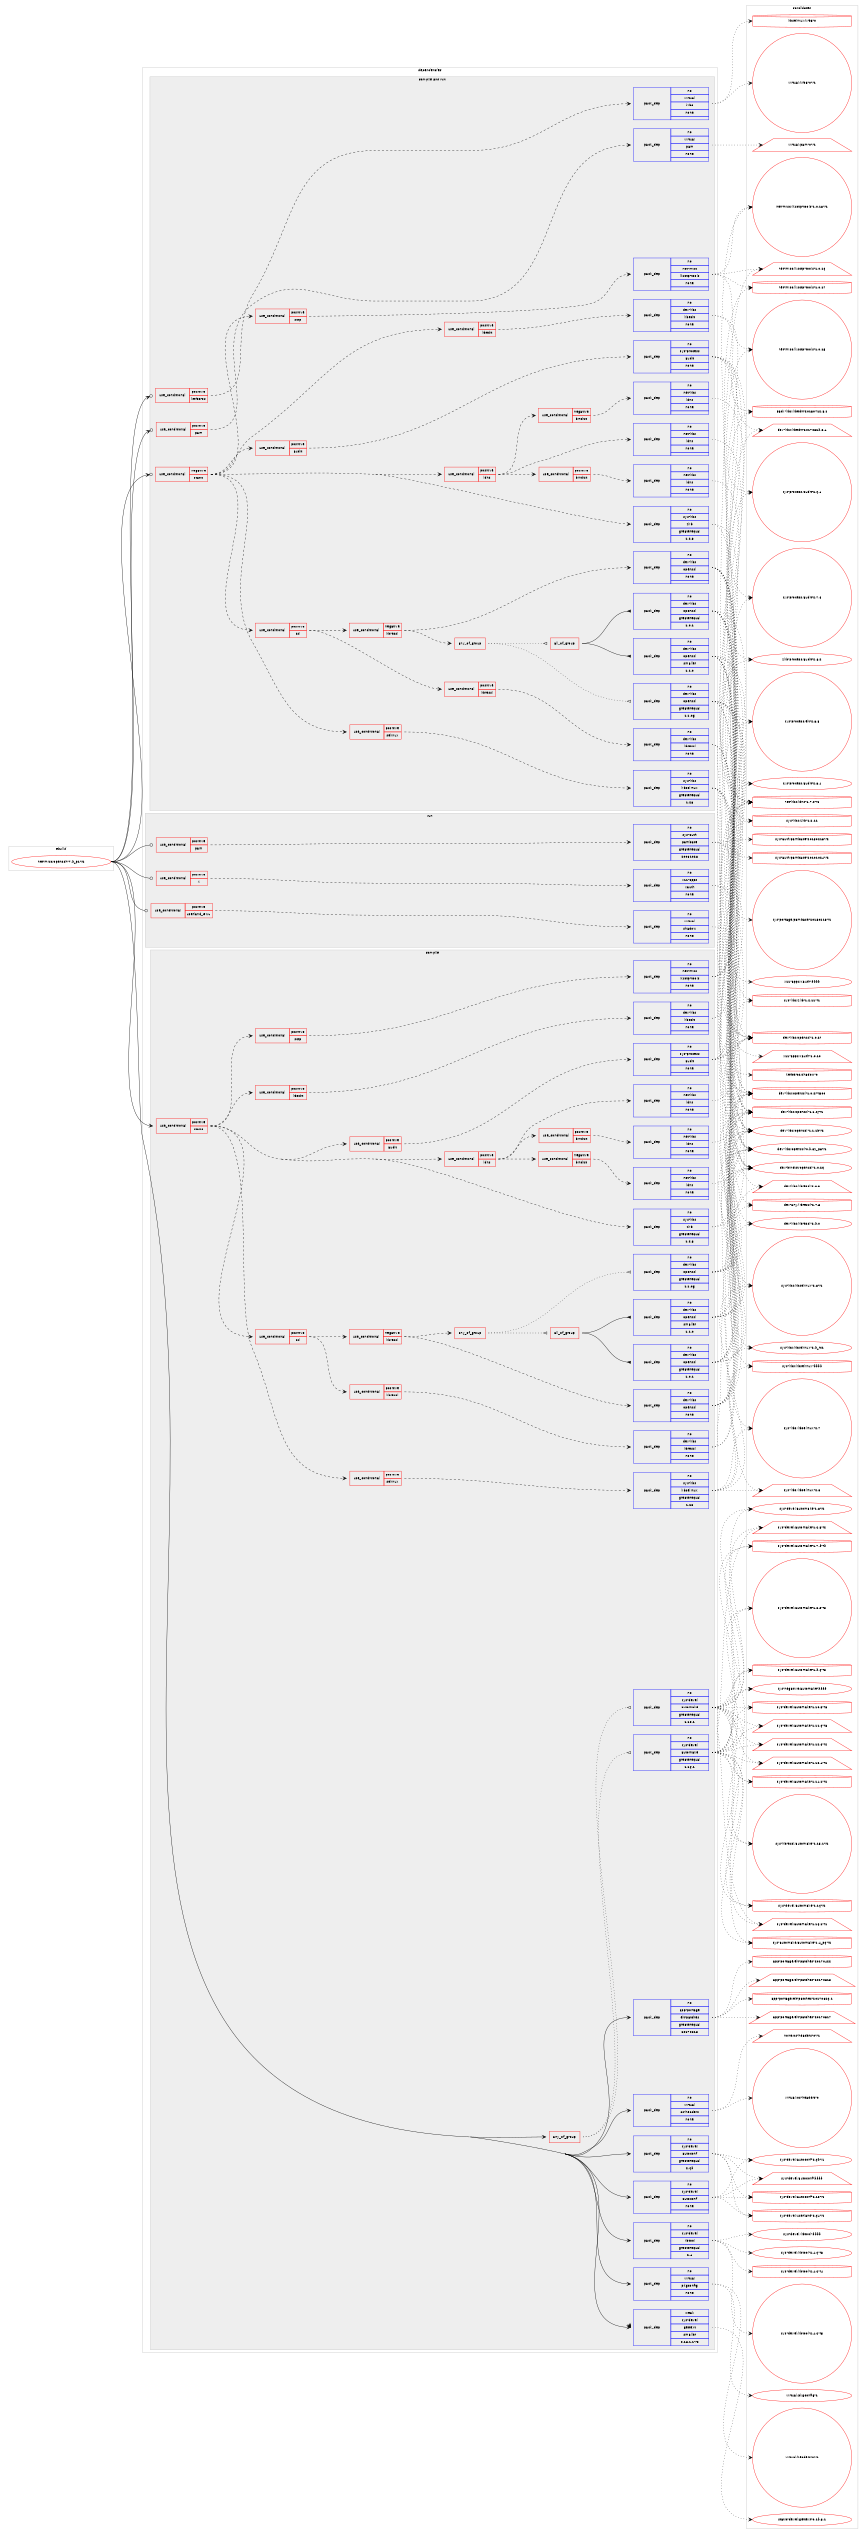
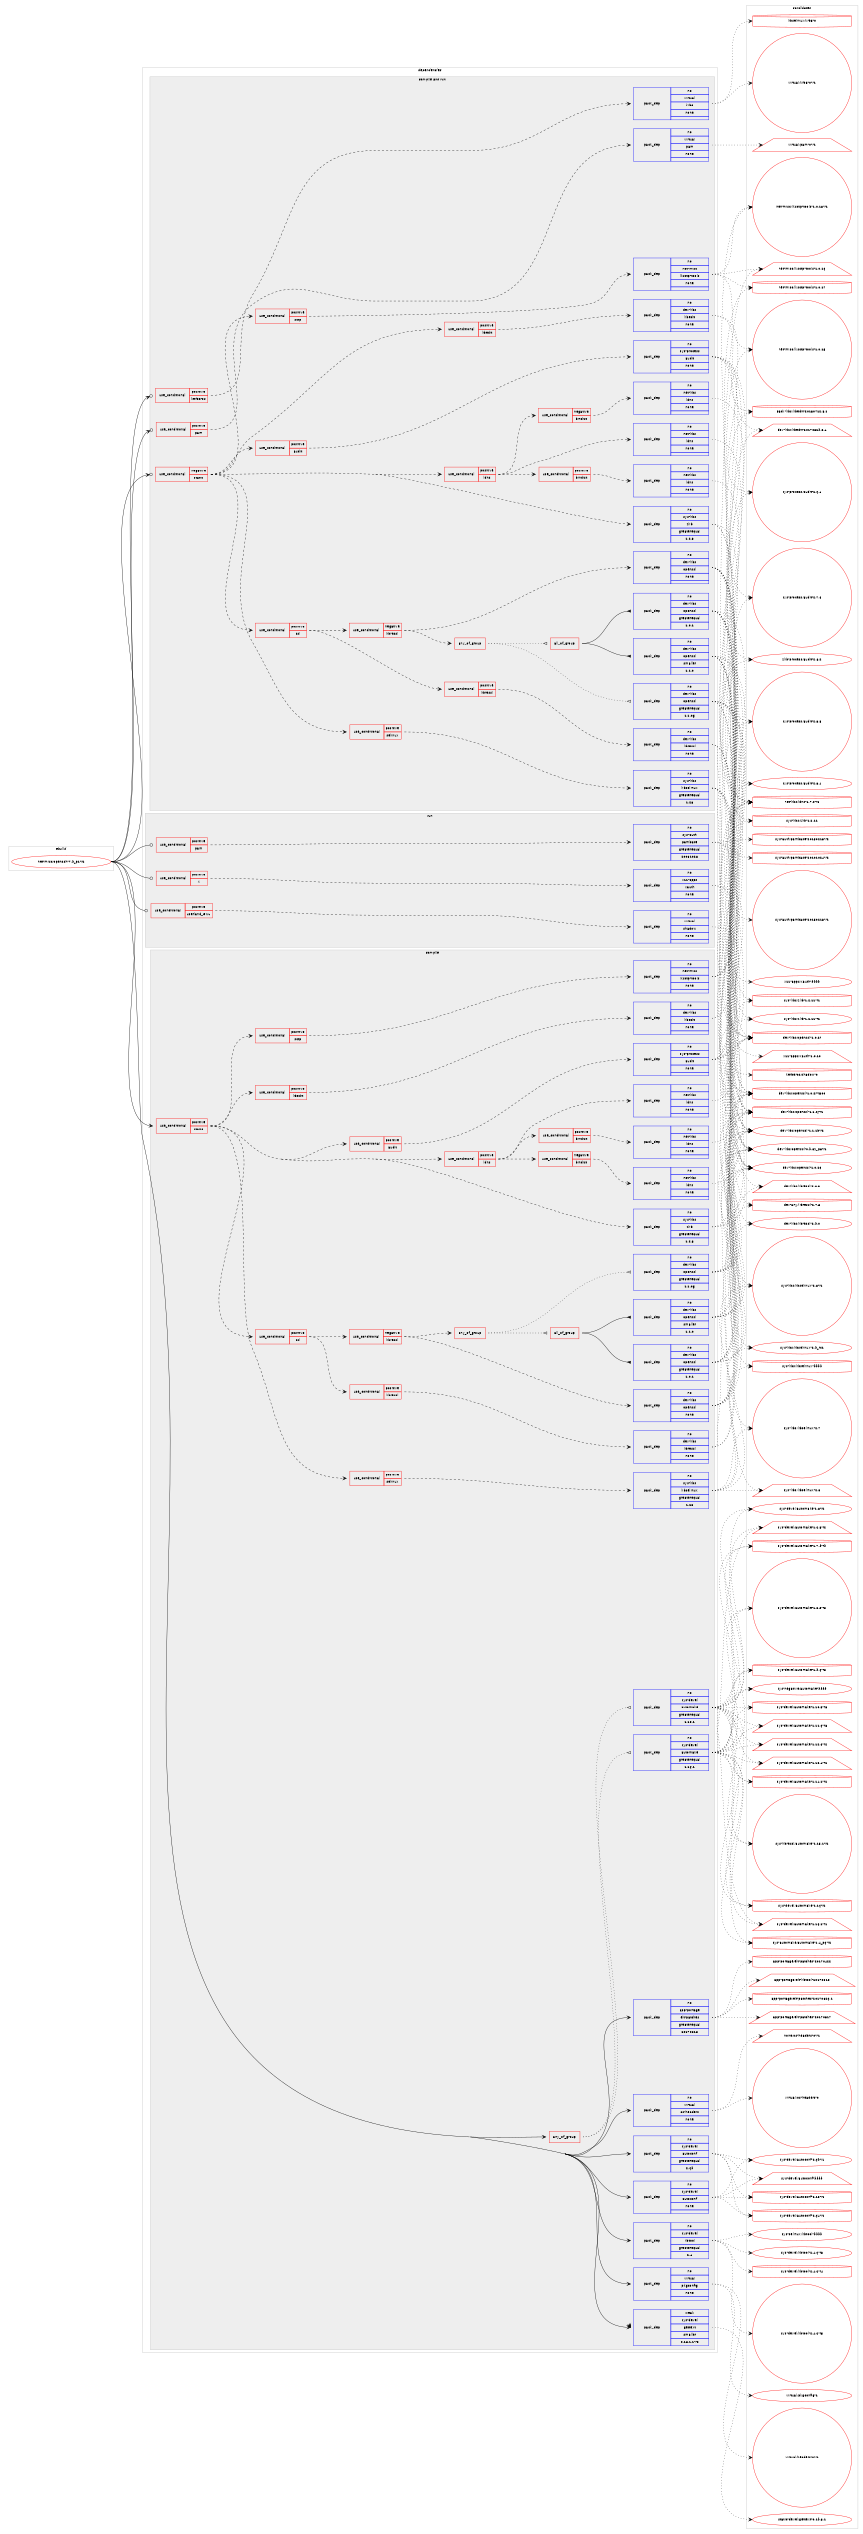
node "sys-process/elt-2.8.3": label "sys-process/elt-2.8.3" -> "sys-process/audit-2.8.3"
node "sys-portage/pambase-20150213-r1": label "sys-portage/pambase-20150213-r1" -> "sys-auth/pambase-20150213-r1"
node "sys-libs/zlib-1.2.11-r2": added
node "dev-bindist/openssl-1.0.2q": label "dev-bindist/openssl-1.0.2q" -> "dev-libs/openssl-1.0.2q"
node "app-portage/elt-patches-20170815": label "app-portage/elt-patches-20170815" -> "app-portage/elt-libtool-20170815"
node "sys-devel/userland-2.64-r1": label "sys-devel/userland-2.64-r1" -> "sys-devel/autoconf-2.64-r1"
node "sys-devel/libtool-9999": label "sys-devel/libtool-9999" -> "sys-selinux/libtool-9999"
